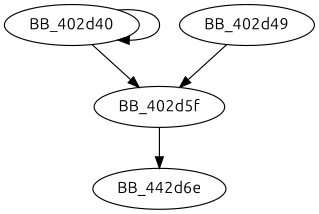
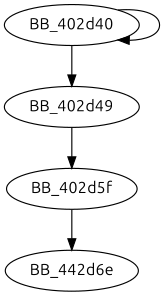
edge "BB_402d40" -> "BB_402d5f": now "BB_402d40" -> "BB_402d49"
